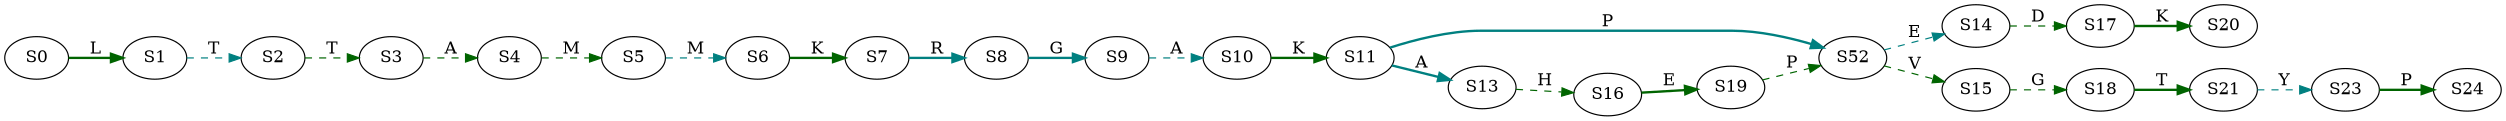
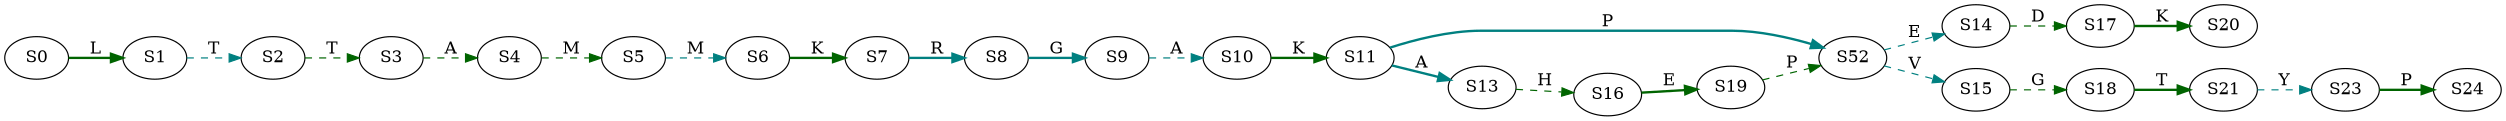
edge "S52" -> "S15": color darkgreen -> teal
